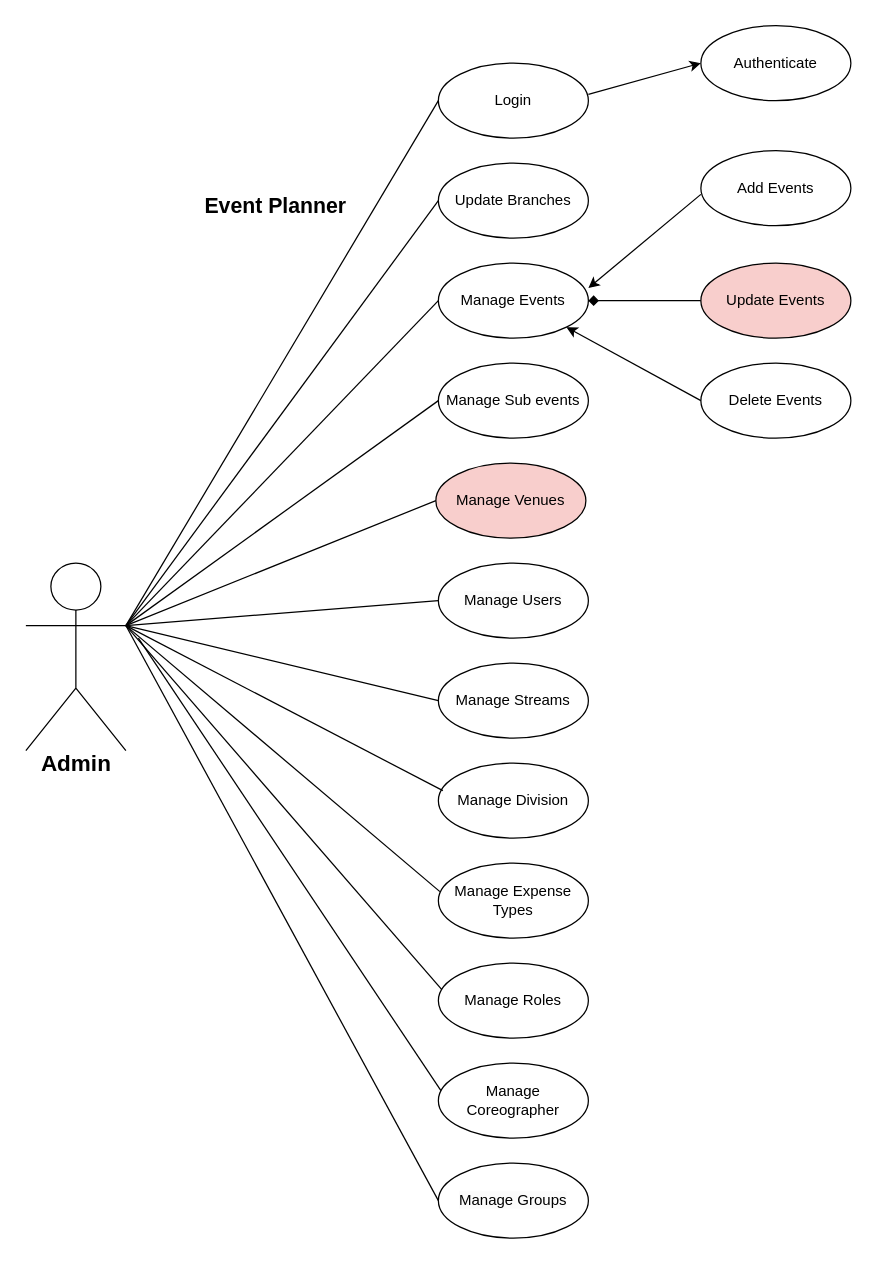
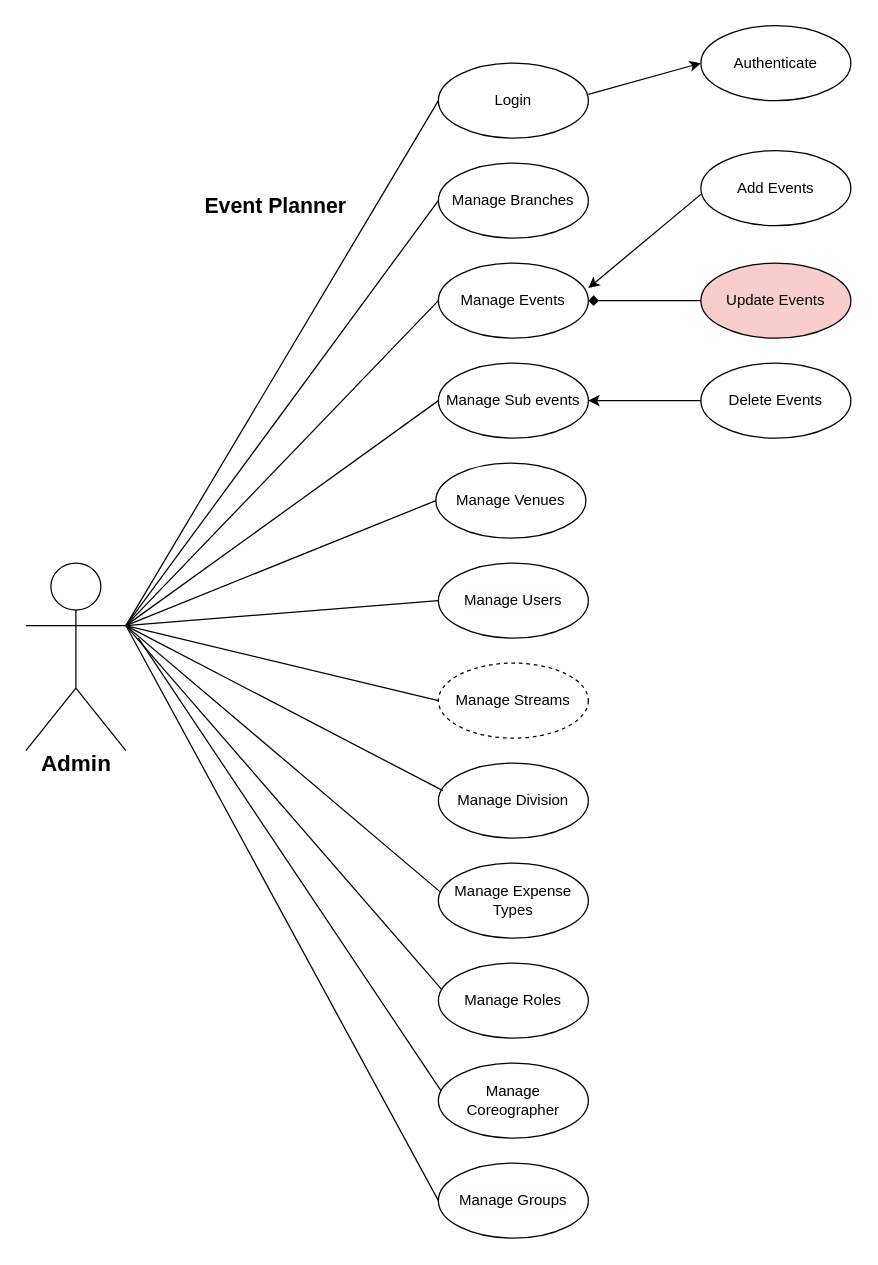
node "Update Branches": label "Update Branches" -> "Manage Branches"
edge "Delete Events" -> "Manage Events": now "Delete Events" -> "Manage Sub events"
node "Manage Venues": fillcolor #f8cecc -> #ffffff
node "Manage Streams": style solid -> dashed
